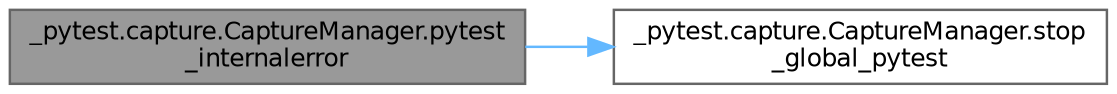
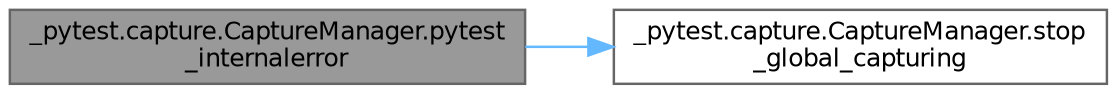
node "_pytest.capture.CaptureManager.stop _global_pytest": label "_pytest.capture.CaptureManager.stop _global_pytest" -> "_pytest.capture.CaptureManager.stop _global_capturing"
